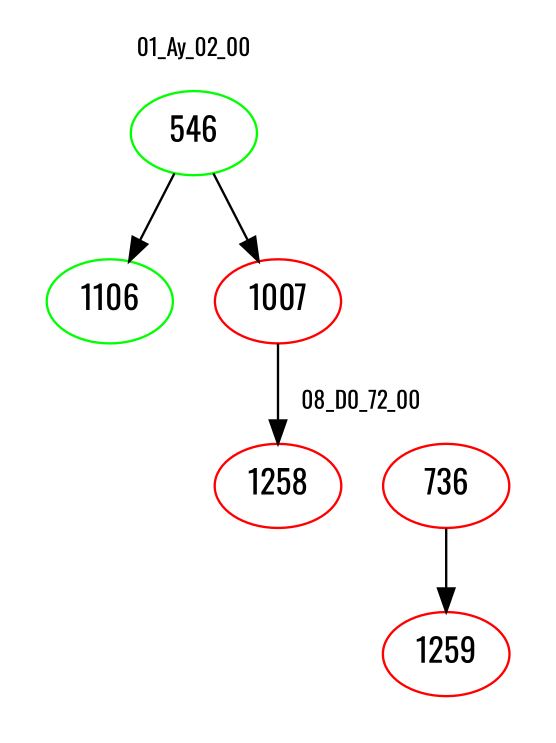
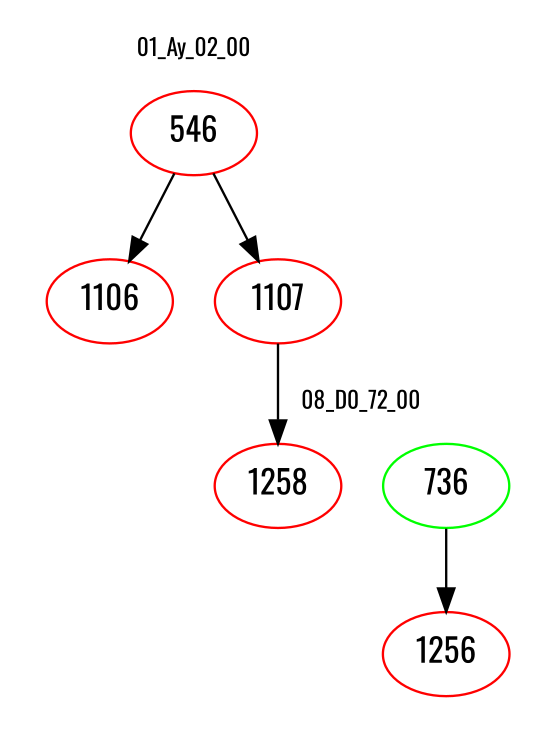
node "546": color green -> red
node "1106": color green -> red
node "1007": label "1007" -> "1107"
node "736": color red -> green
node "1259": label "1259" -> "1256"
